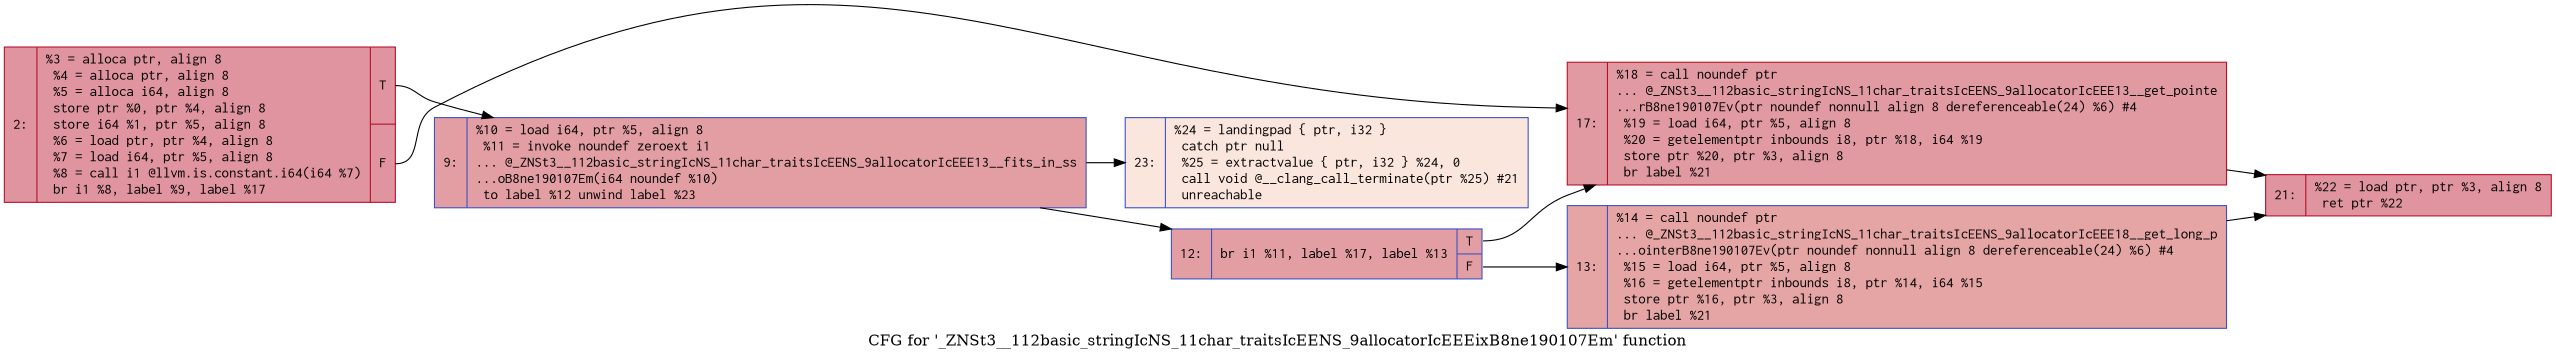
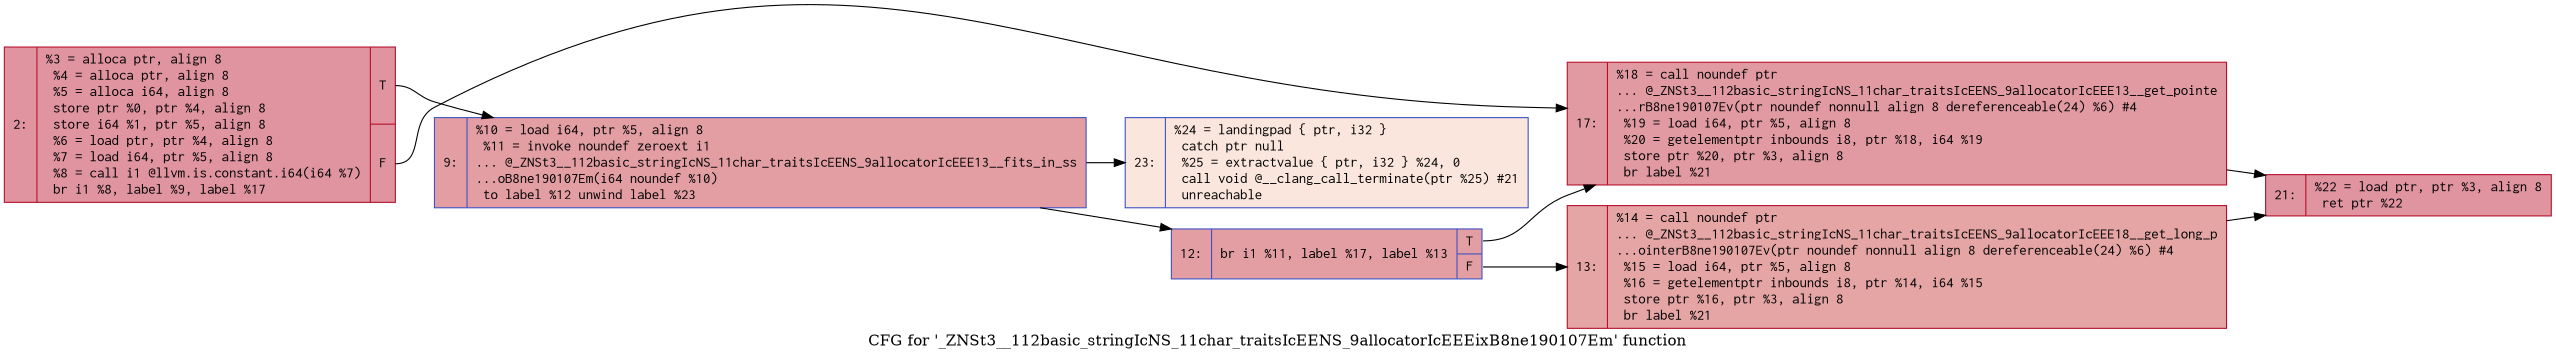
node "13:": color #3d50c3ff -> #b70d28ff
